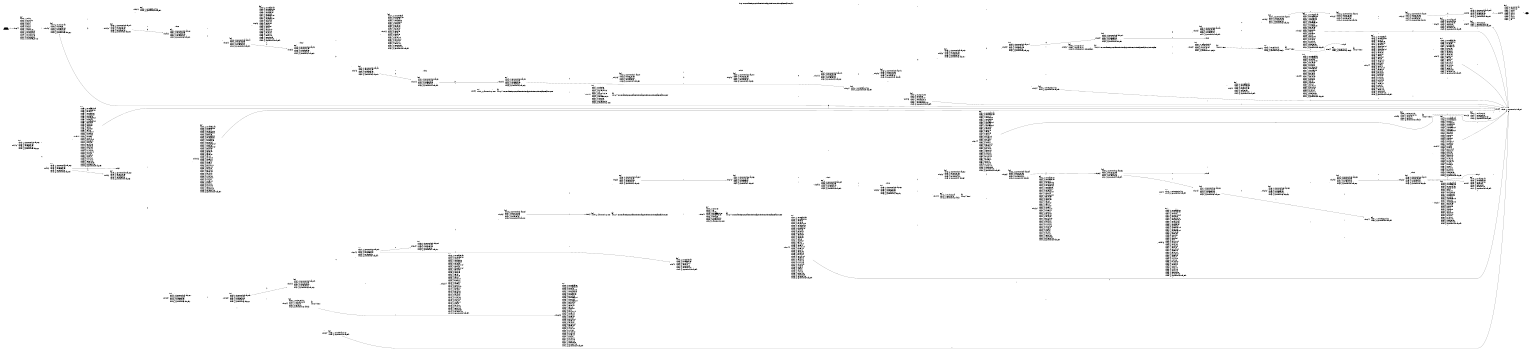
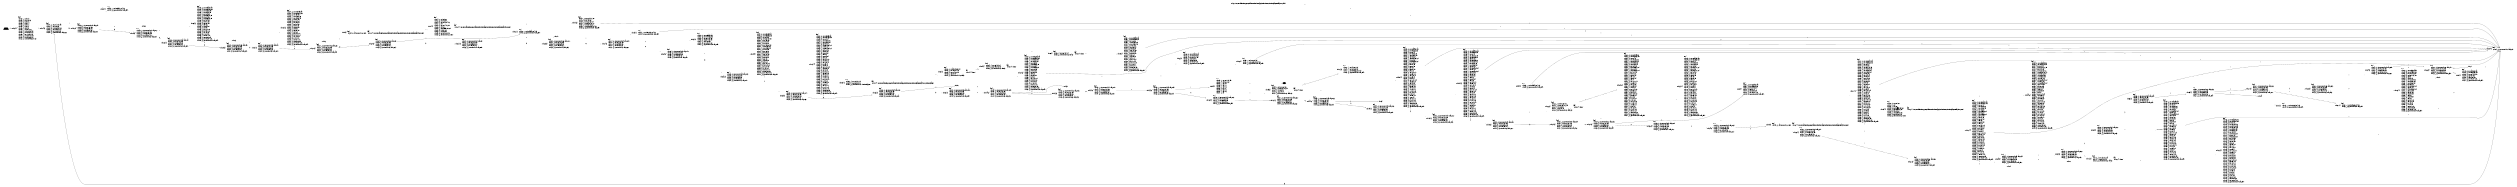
edge "0x401ed9 [15]" -> "0x4016a0": now "0x40140a [25]" -> "0x4016a0"
node "0x40146e [25]": added
